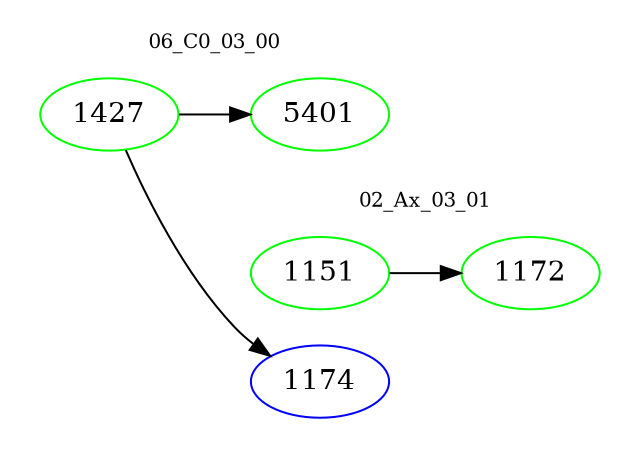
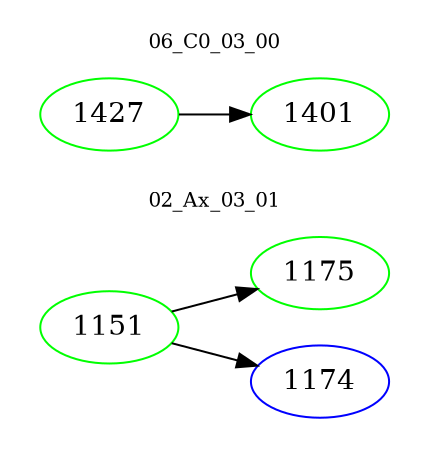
node "5401": label "5401" -> "1401"
edge "1427" -> "1174": now "1151" -> "1174"
node "1172": label "1172" -> "1175"
